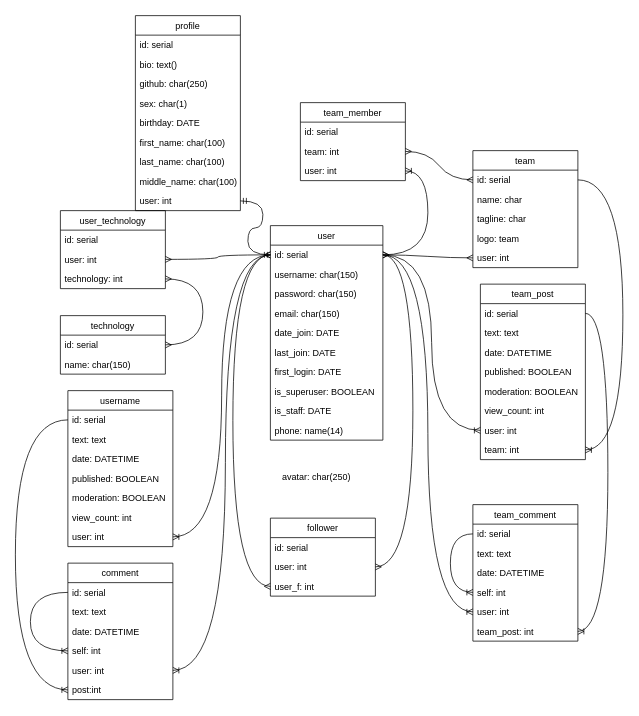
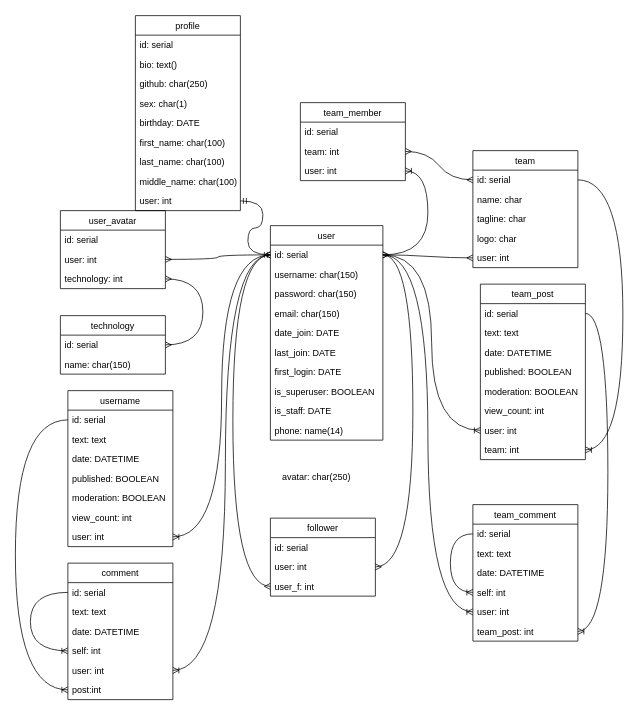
node "user_technology": label "user_technology" -> "user_avatar"
node "logo: team": label "logo: team" -> "logo: char"
